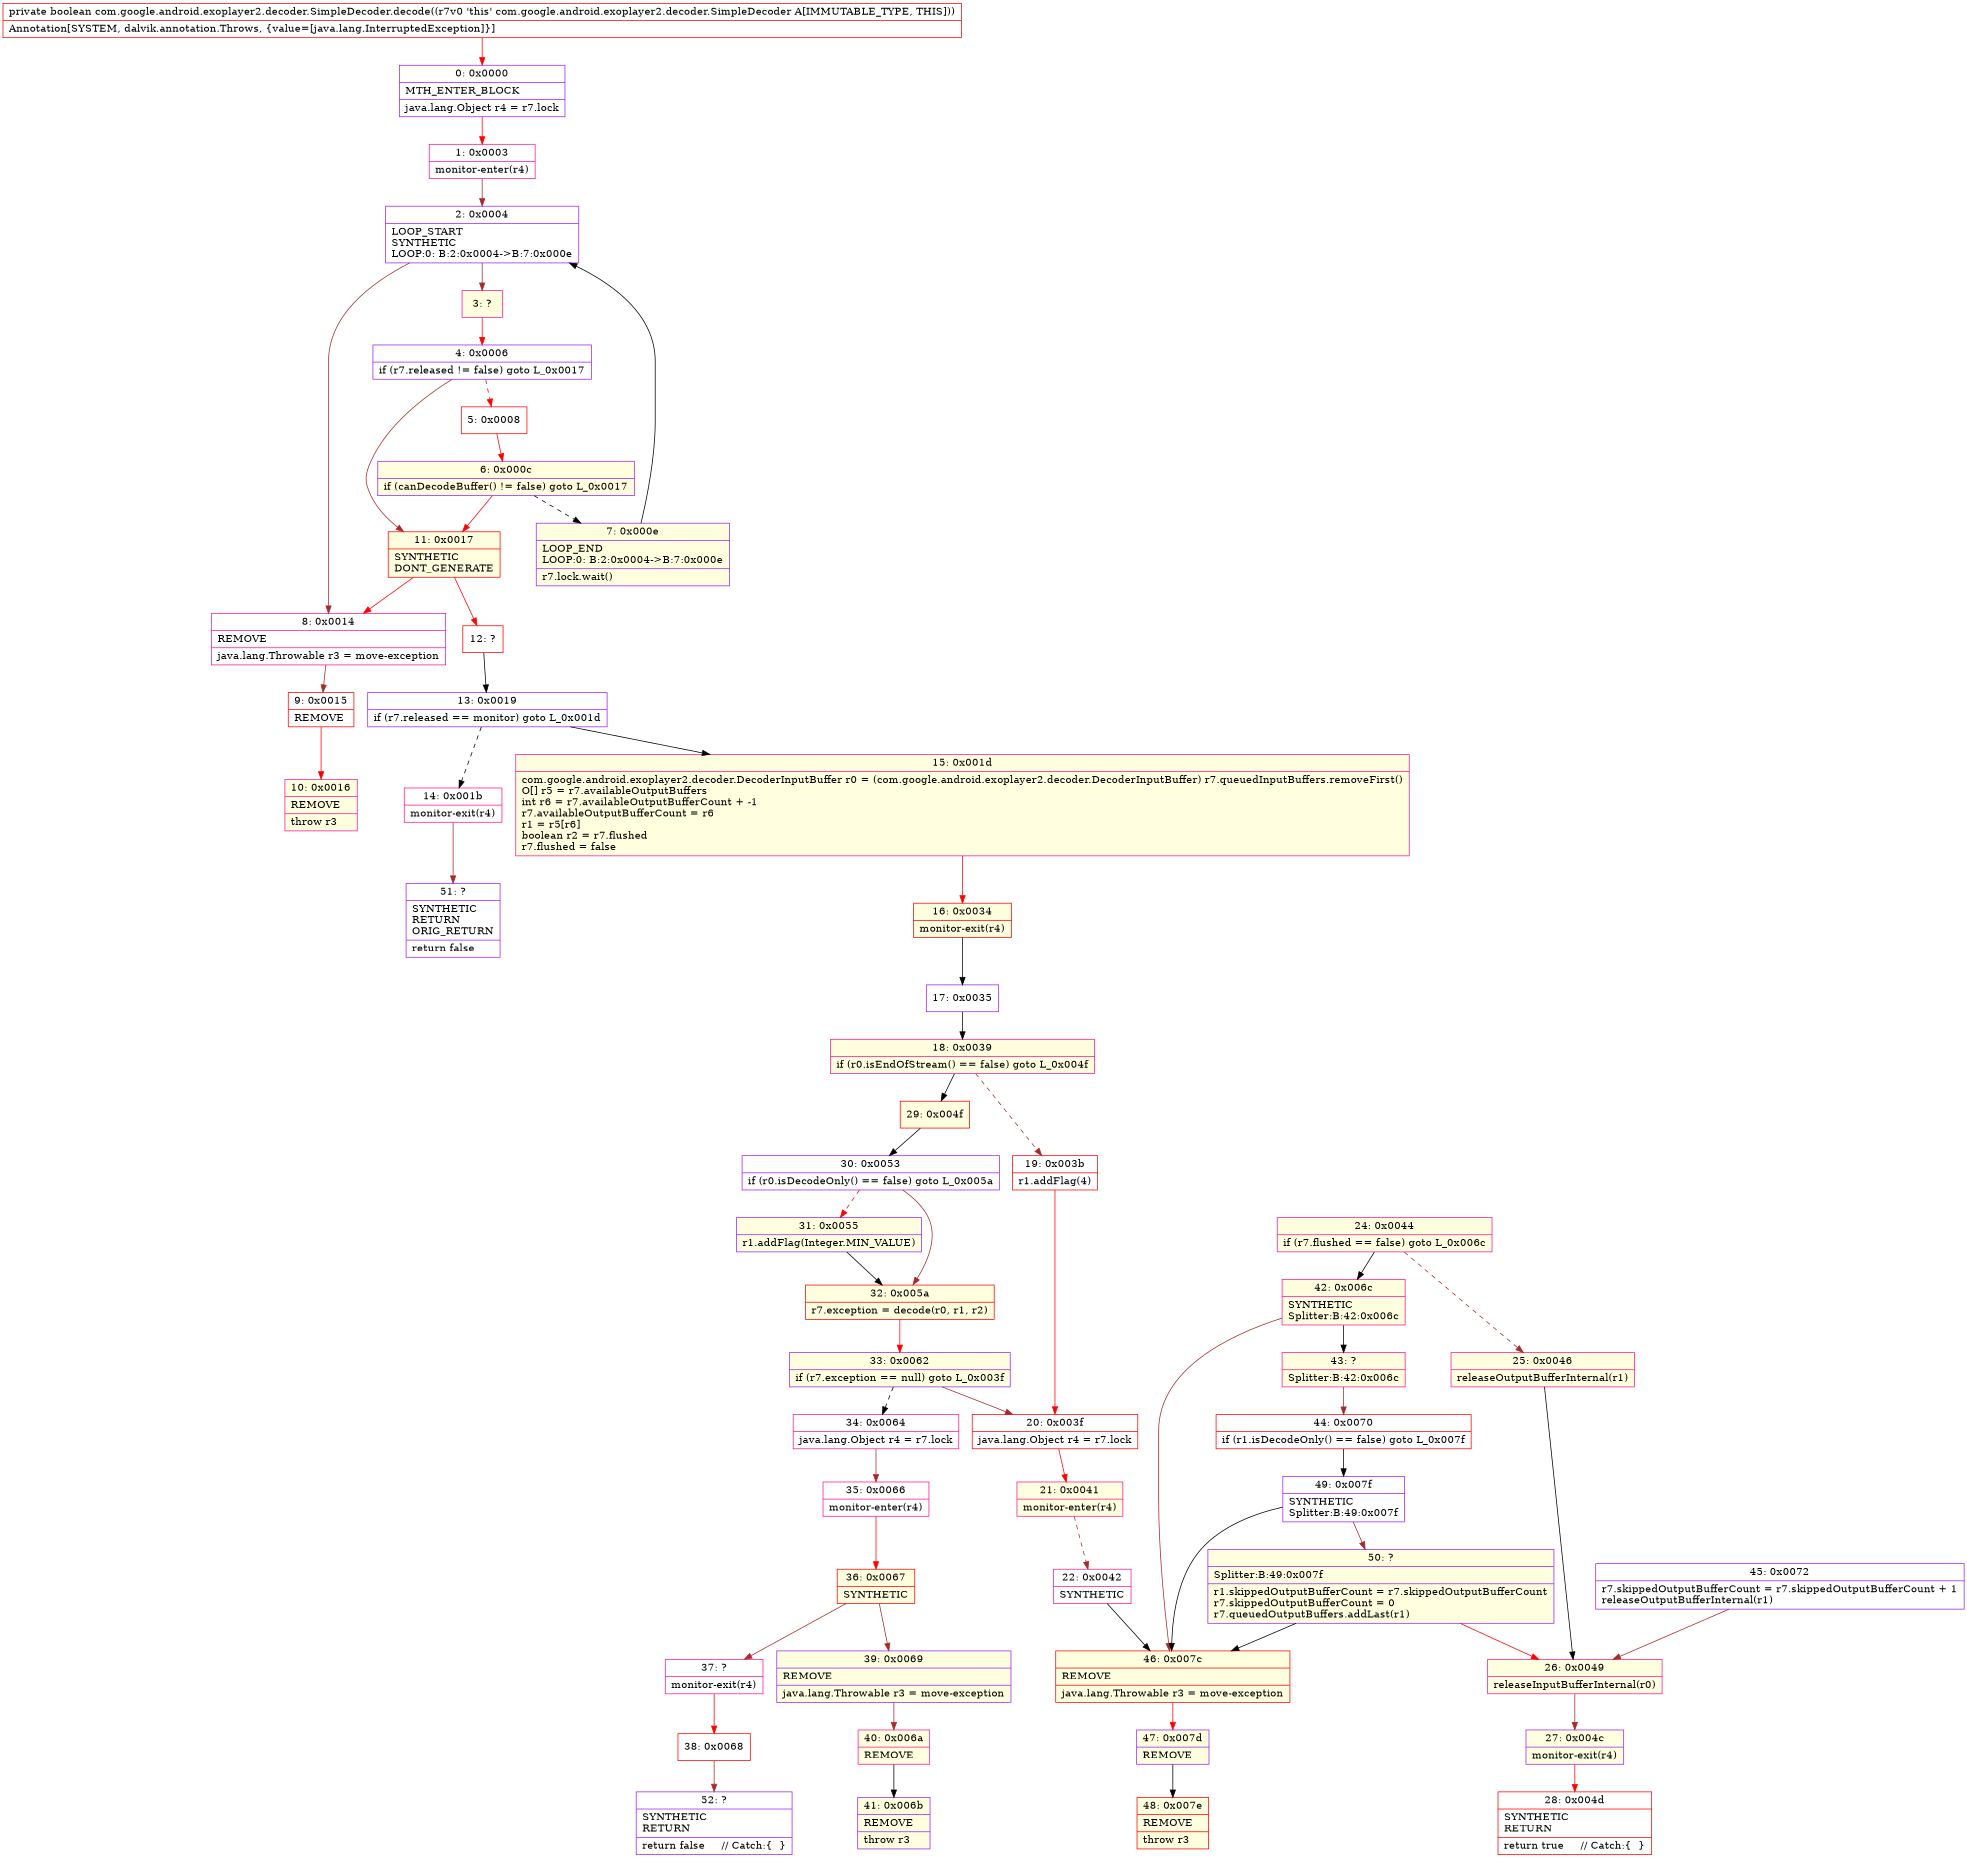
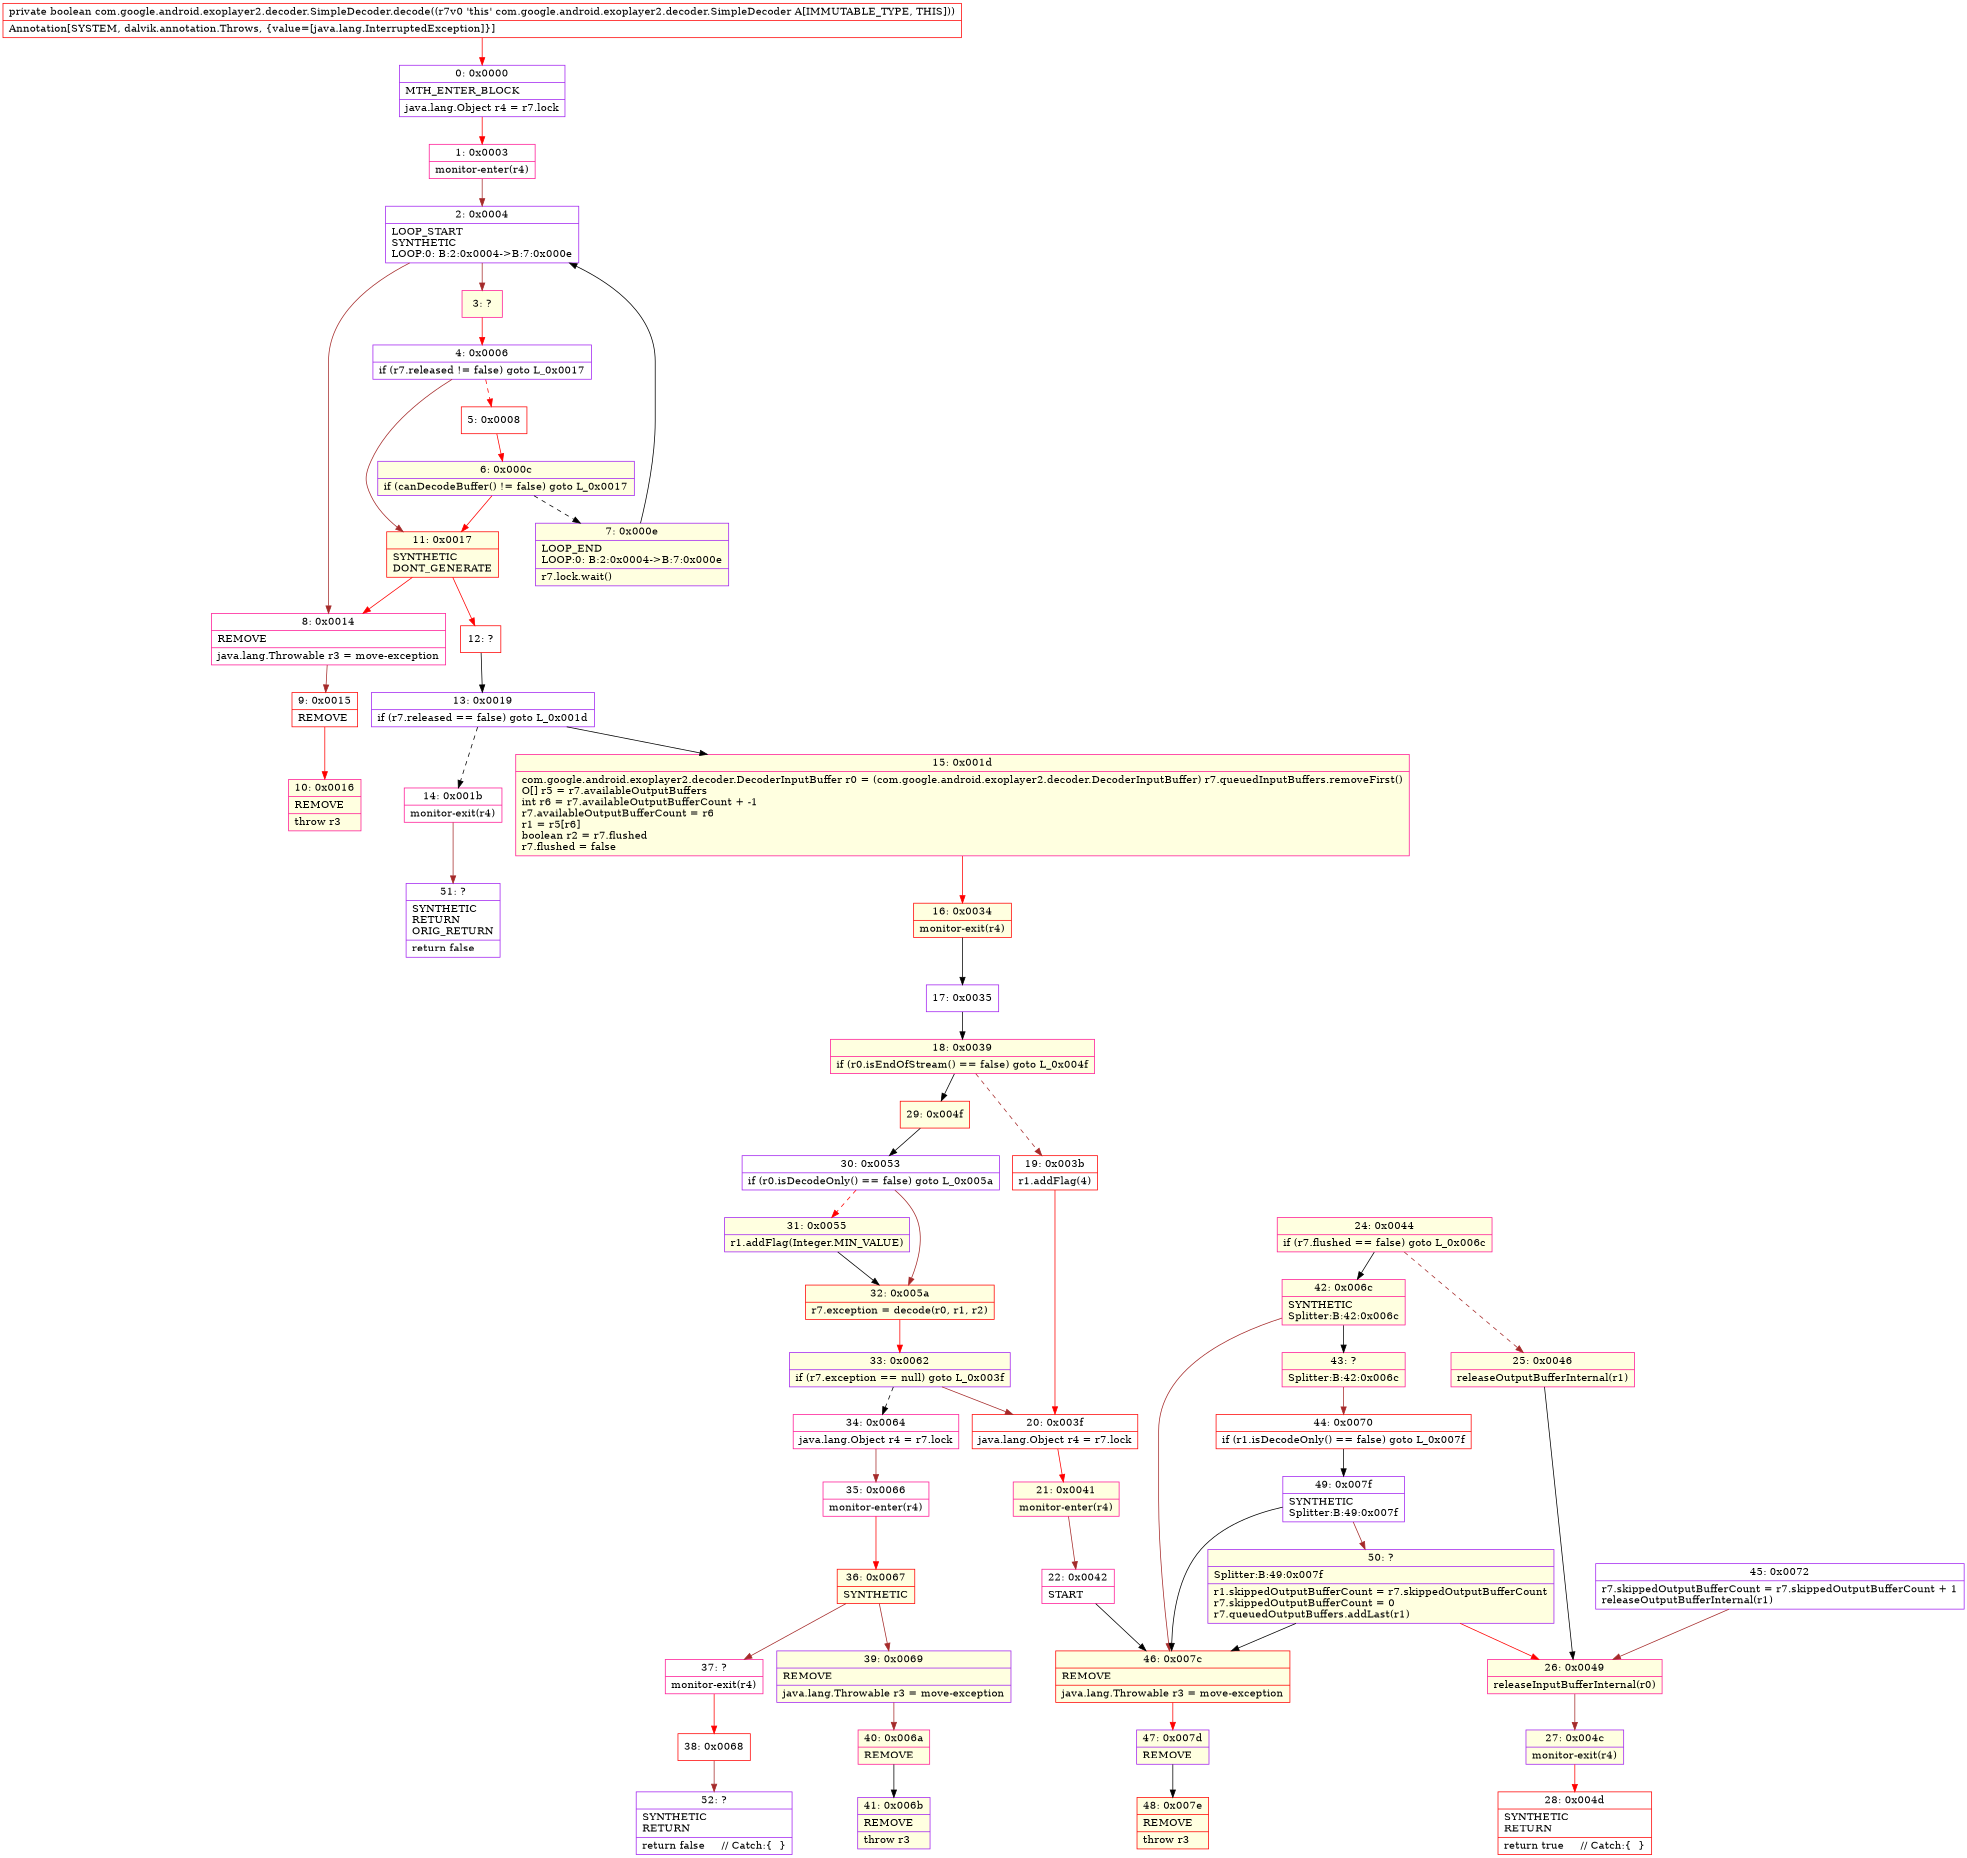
node "13: 0x0019": text "if (r7.released == monitor) goto L_0x001d" -> "if (r7.released == false) goto L_0x001d"
edge "21: 0x0041" -> "22: 0x0042": style dashed -> solid
node "22: 0x0042": text "SYNTHETIC" -> "START"
